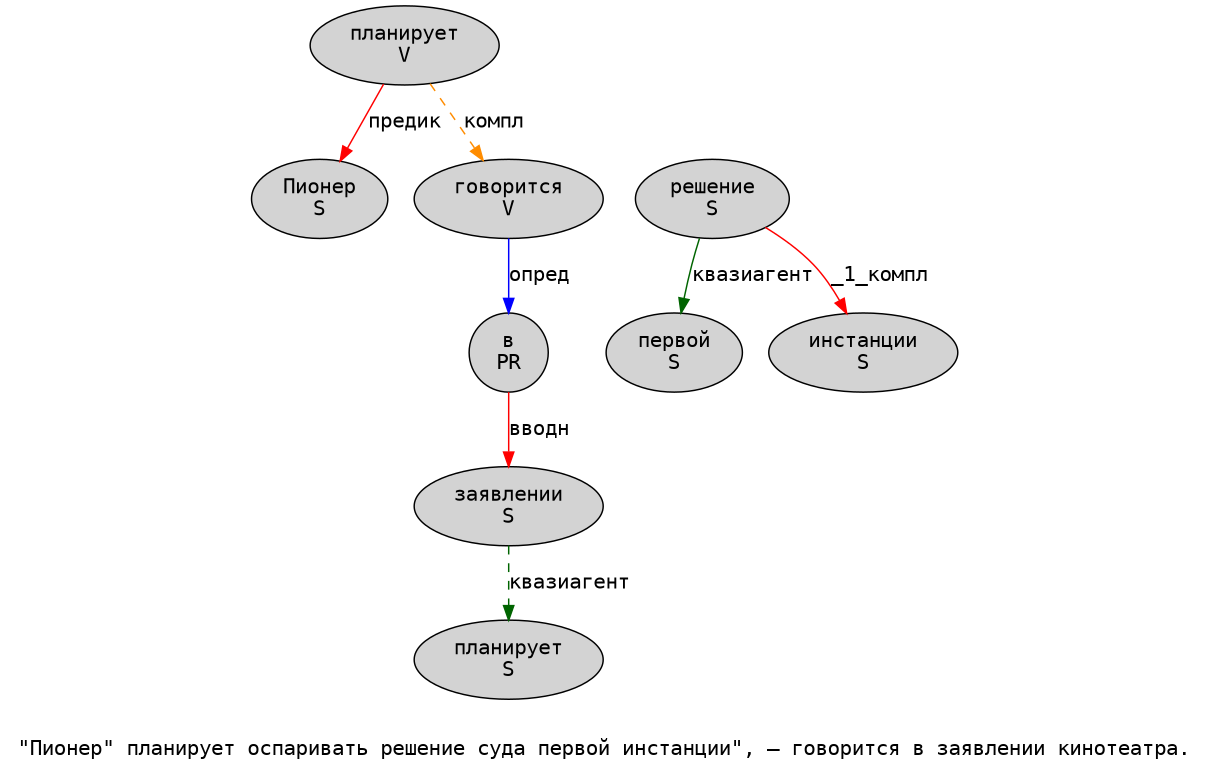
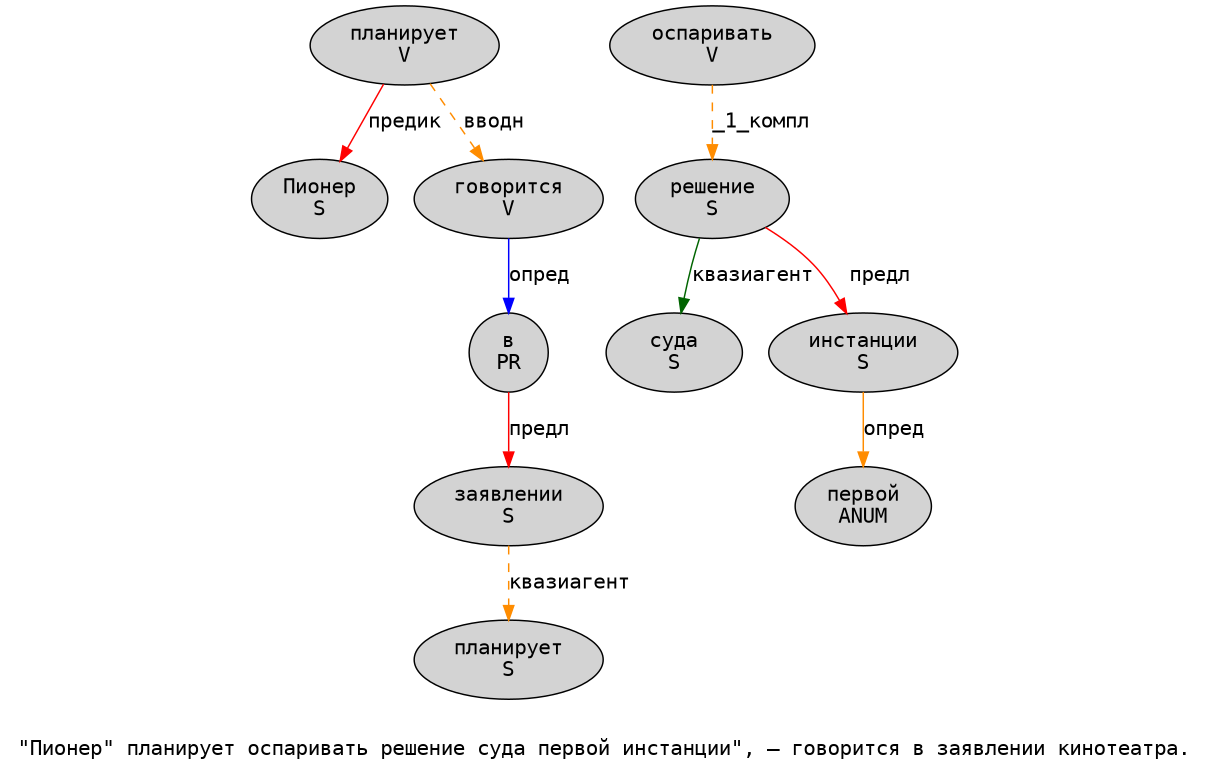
node "оспаривать V": added
edge "планирует V" -> "говорится V": label "компл" -> "вводн"
edge "решение S" -> "инстанции S": label "_1_компл" -> "предл"
node "первой S": label "первой S" -> "суда S"
edge "в PR" -> "заявлении S": label "вводн" -> "предл"
node "первой ANUM": added
edge "заявлении S" -> "планирует S": color darkgreen -> darkorange
